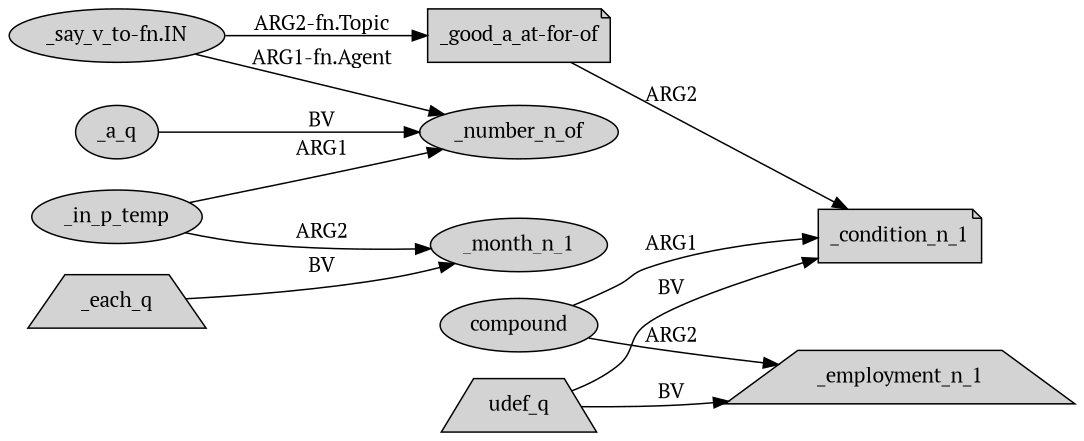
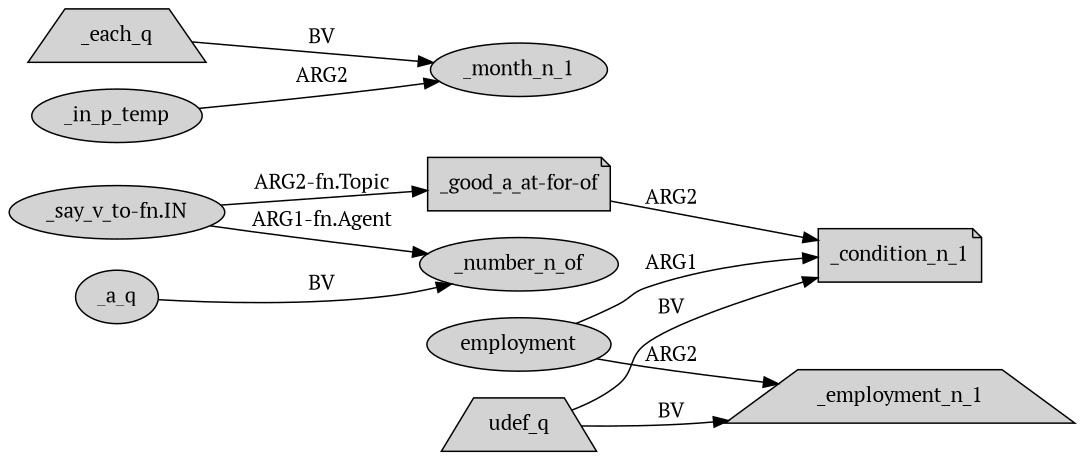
edge "_in_p_temp" -> "_number_n_of": removed, label "ARG1"
node "compound": label "compound" -> "employment"
